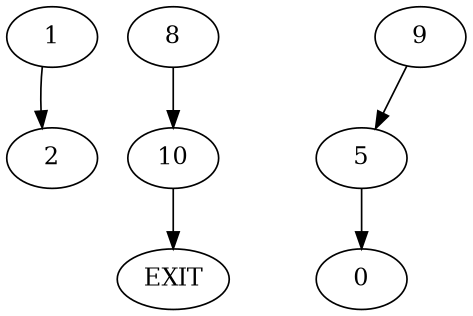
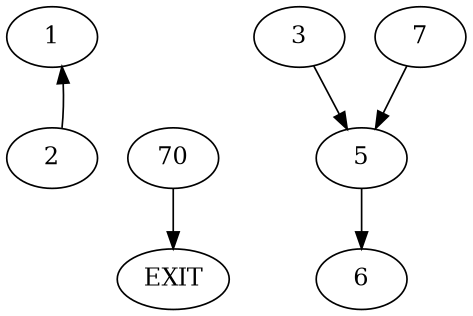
node "8": removed
node "3": added
node "9": label "9" -> "7"
edge "1" -> "2": reversed
node "10": label "10" -> "70"
node "0": label "0" -> "6"
